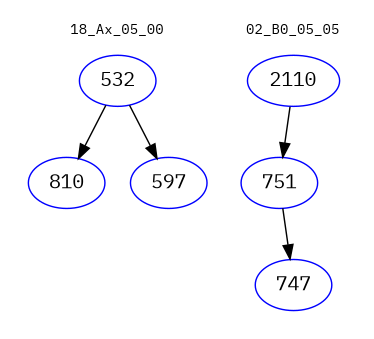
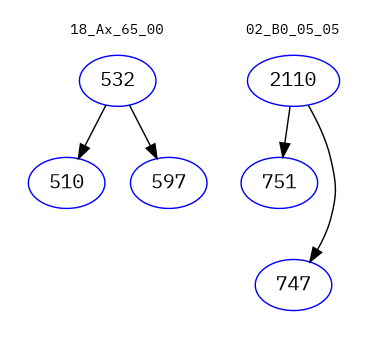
cluster "18_Ax_05_00": label "18_Ax_05_00" -> "18_Ax_65_00"
node "810": label "810" -> "510"
edge "751" -> "747": now "2110" -> "747"
